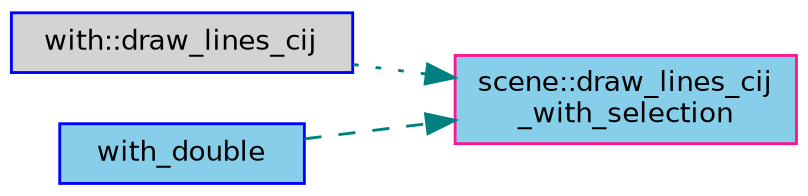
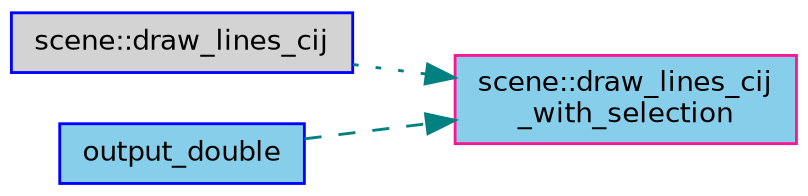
node "with::draw_lines_cij": label "with::draw_lines_cij" -> "scene::draw_lines_cij"
node "with_double": label "with_double" -> "output_double"
